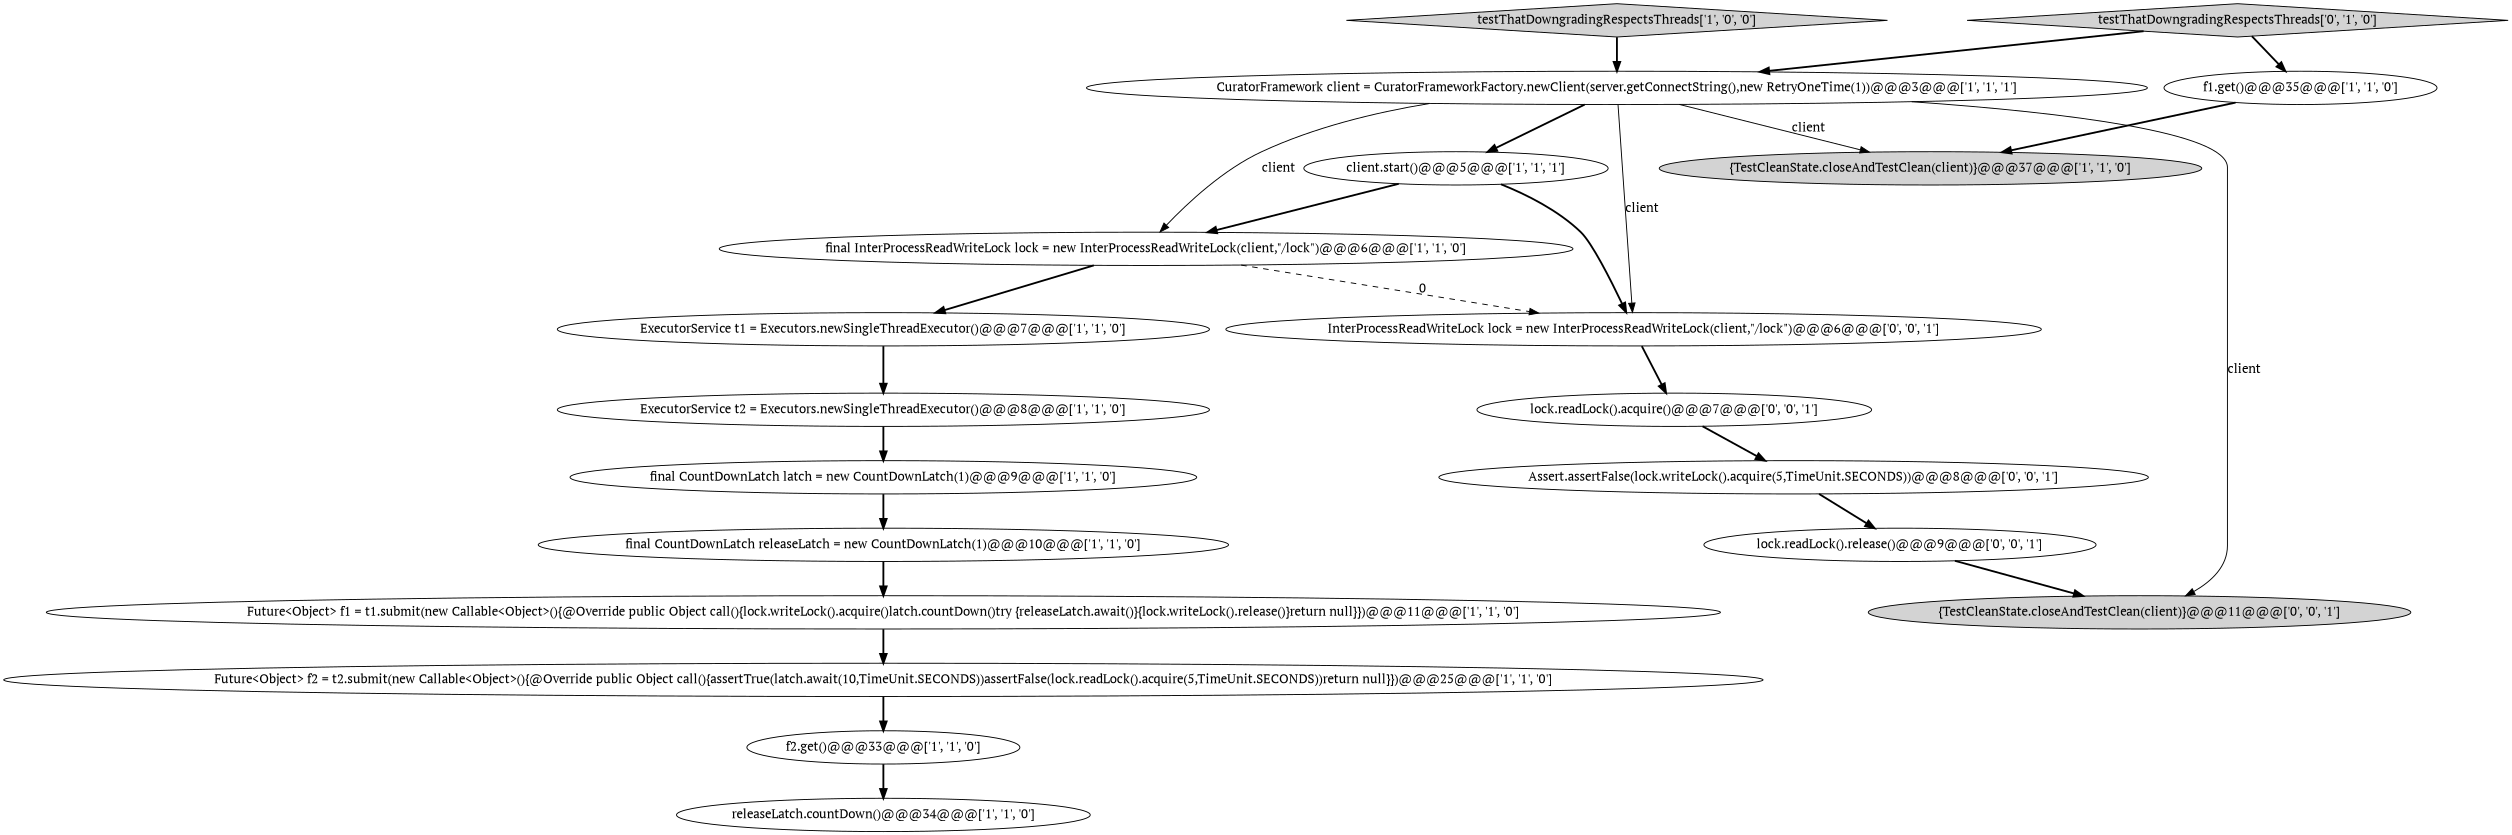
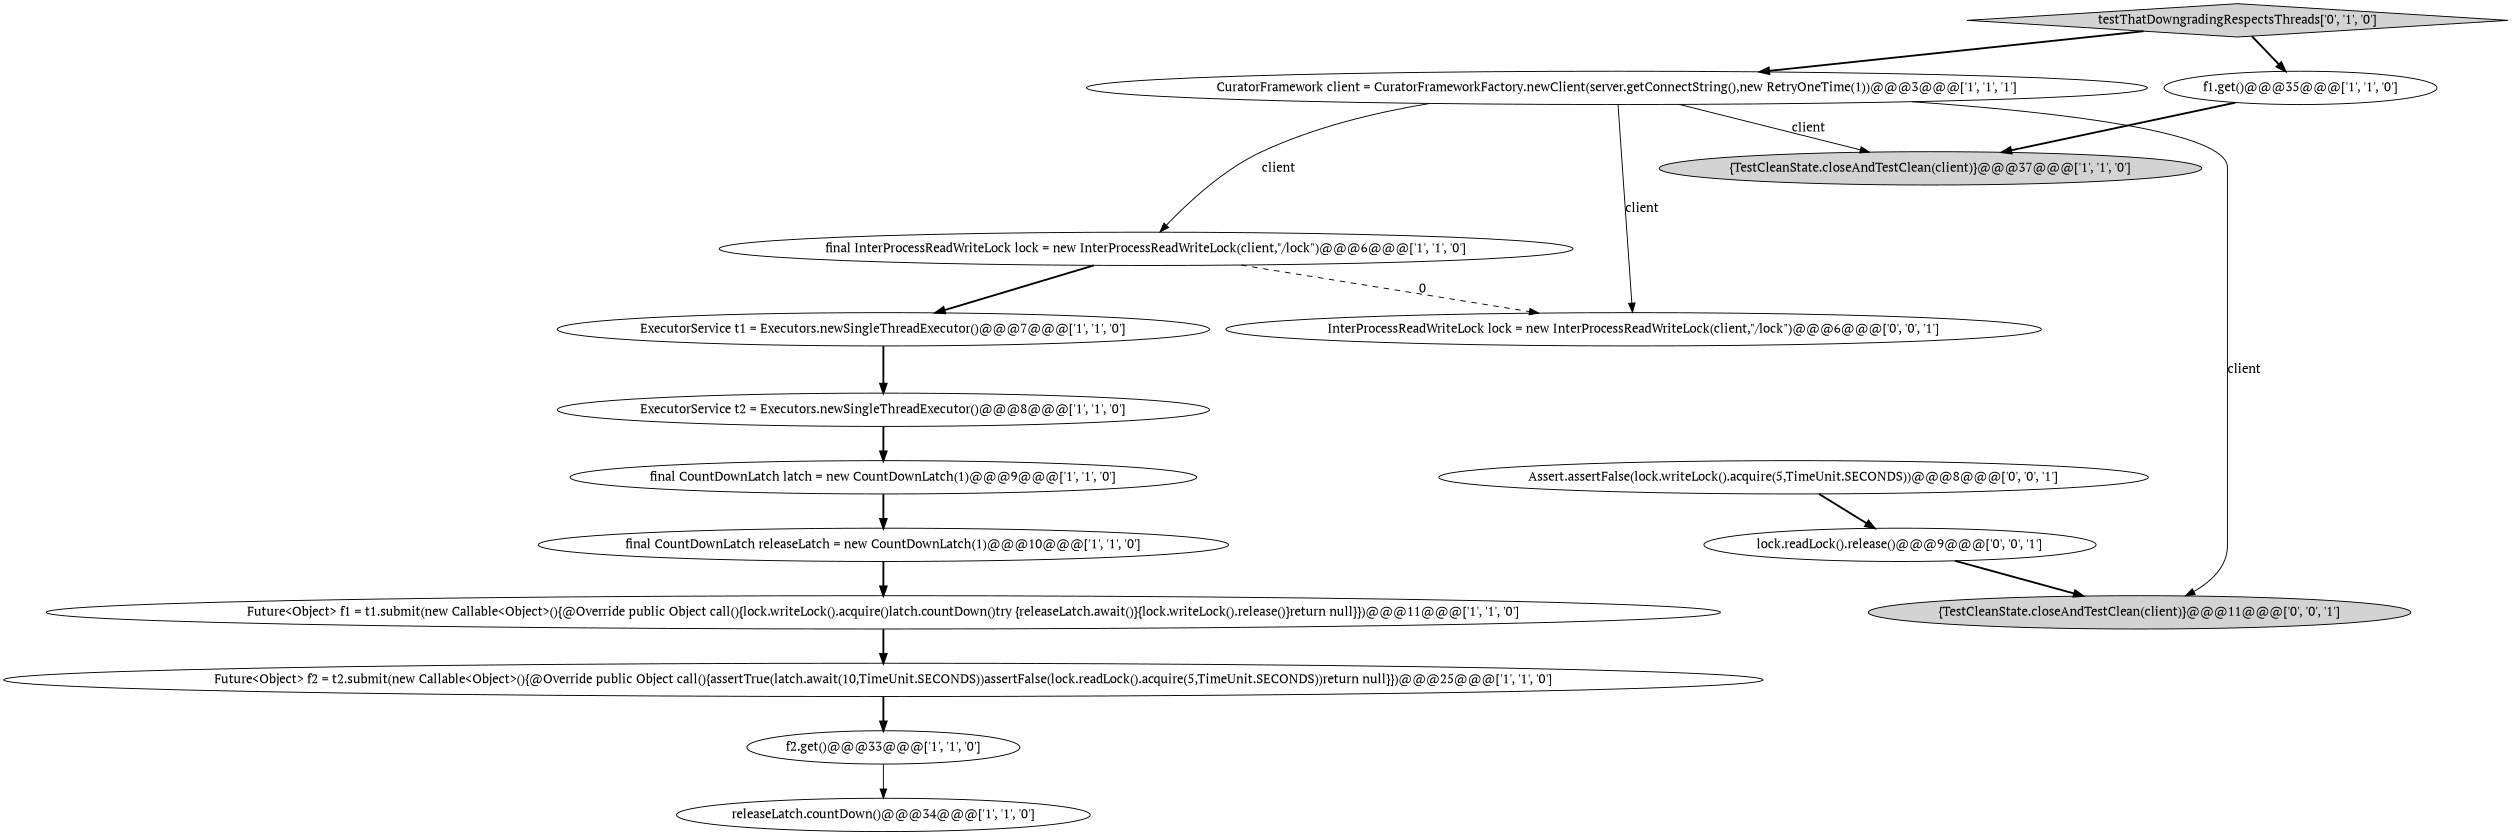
node "testThatDowngradingRespectsThreads['1', '0', '0']": removed
node "client.start()@@@5@@@['1', '1', '1']": removed
node "lock.readLock().acquire()@@@7@@@['0', '0', '1']": removed
edge "f2.get()@@@33@@@['1', '1', '0']" -> "releaseLatch.countDown()@@@34@@@['1', '1', '0']": style bold -> solid
